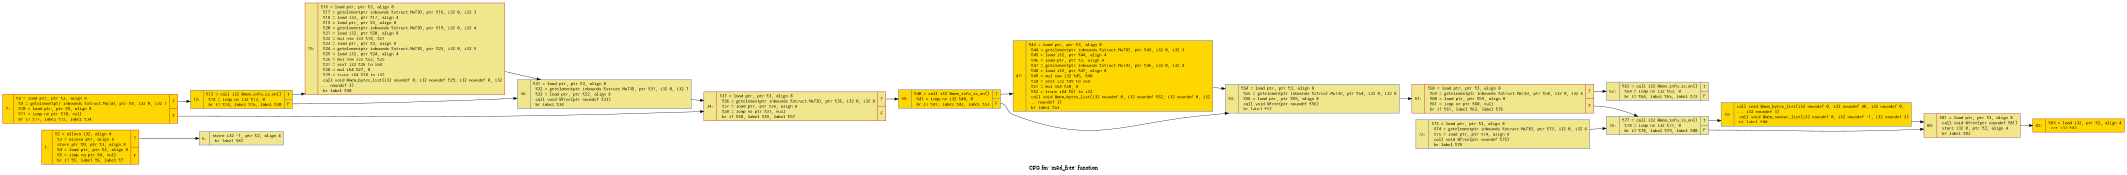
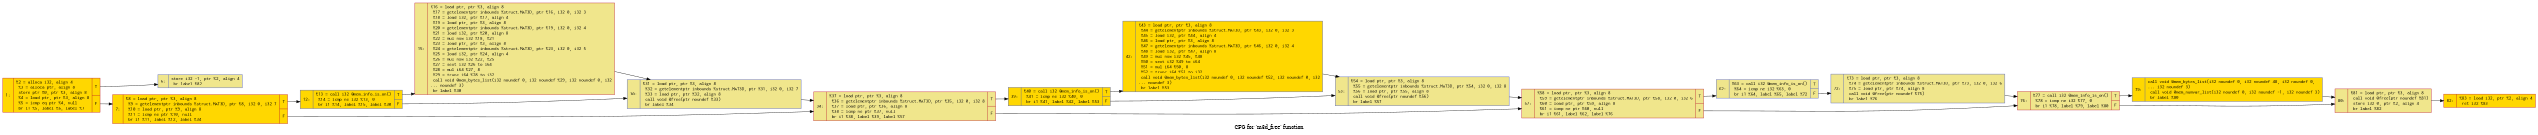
edge "62:" -> "72:": added
edge "1:" -> "7:": added
edge "34:" -> "57:": added
node "76:": color #3d50c3ff -> #b70d28ff
